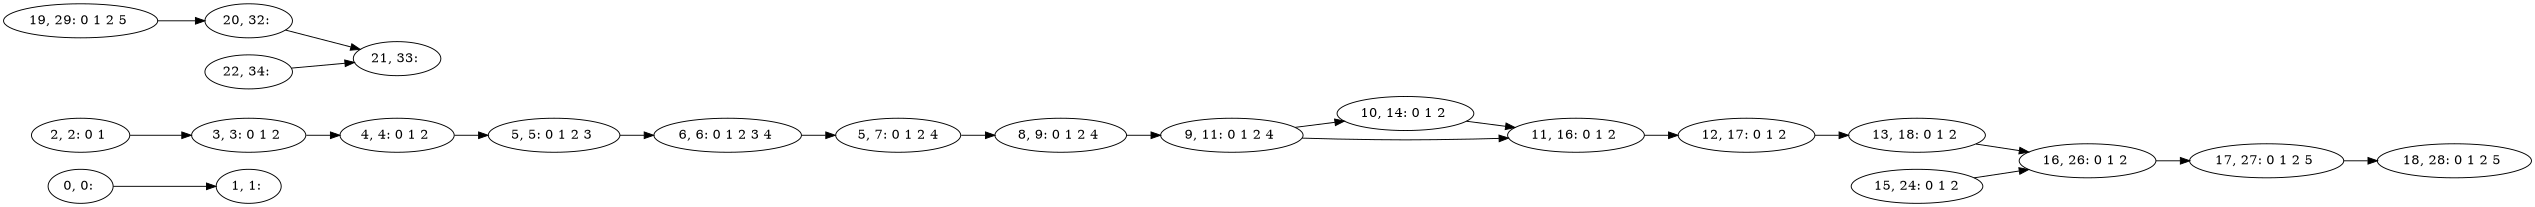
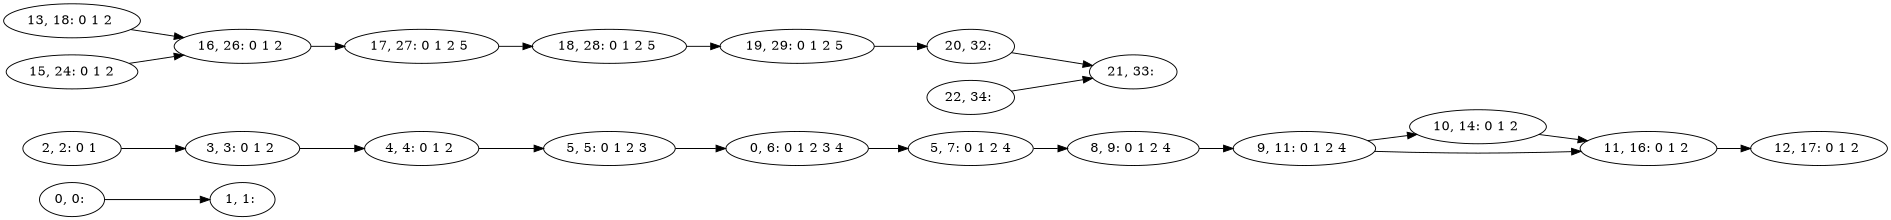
edge "18, 28: 0 1 2 5" -> "19, 29: 0 1 2 5": added
node "6, 6: 0 1 2 3 4": label "6, 6: 0 1 2 3 4" -> "0, 6: 0 1 2 3 4"
edge "12, 17: 0 1 2" -> "13, 18: 0 1 2": removed
